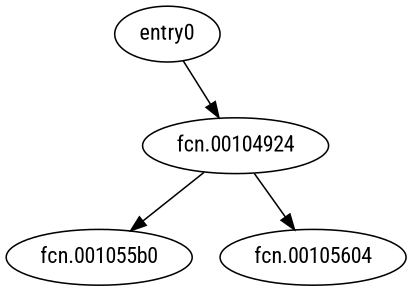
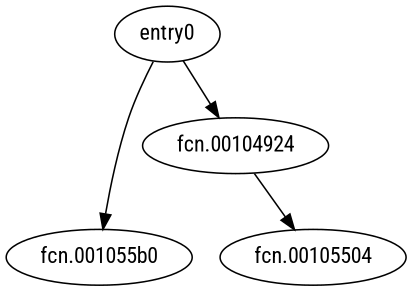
edge "fcn.00104924" -> "fcn.001055b0": now "entry0" -> "fcn.001055b0"
node "fcn.00105604": label "fcn.00105604" -> "fcn.00105504"
